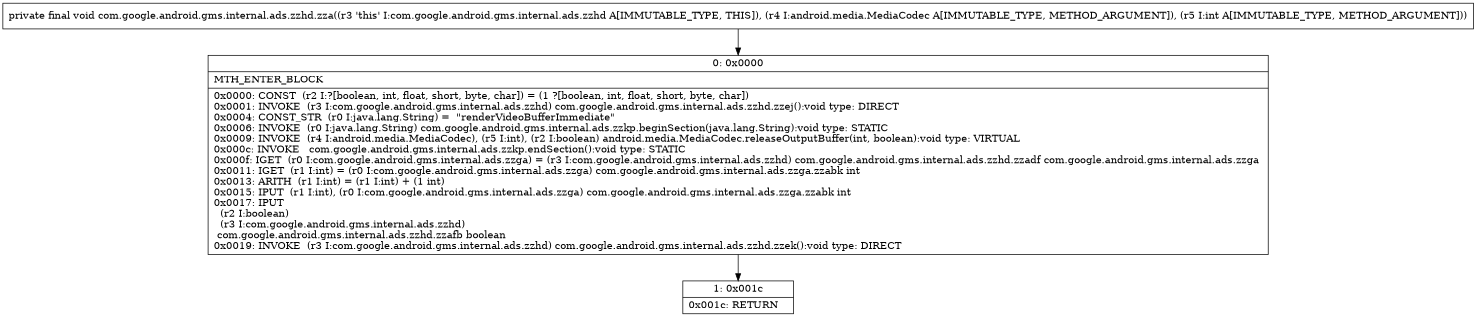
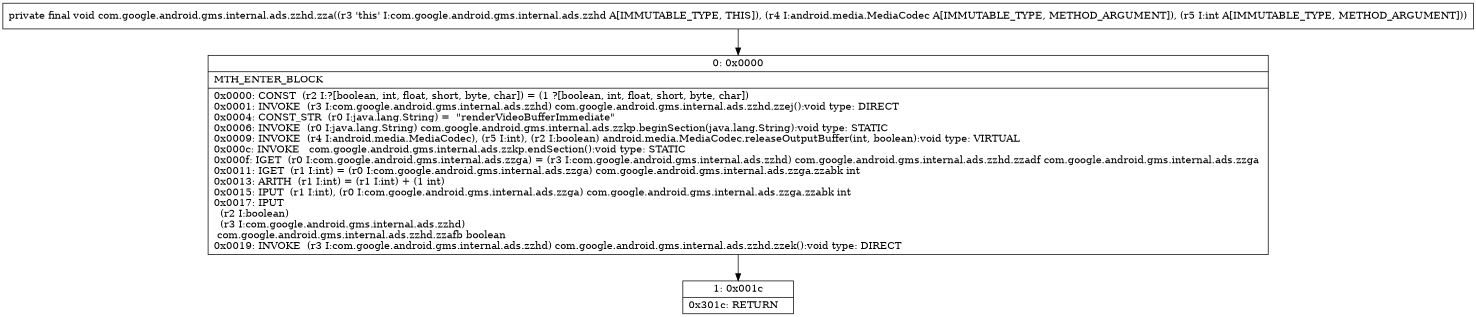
node "1: 0x001c": text "0x001c: RETURN" -> "0x301c: RETURN"
